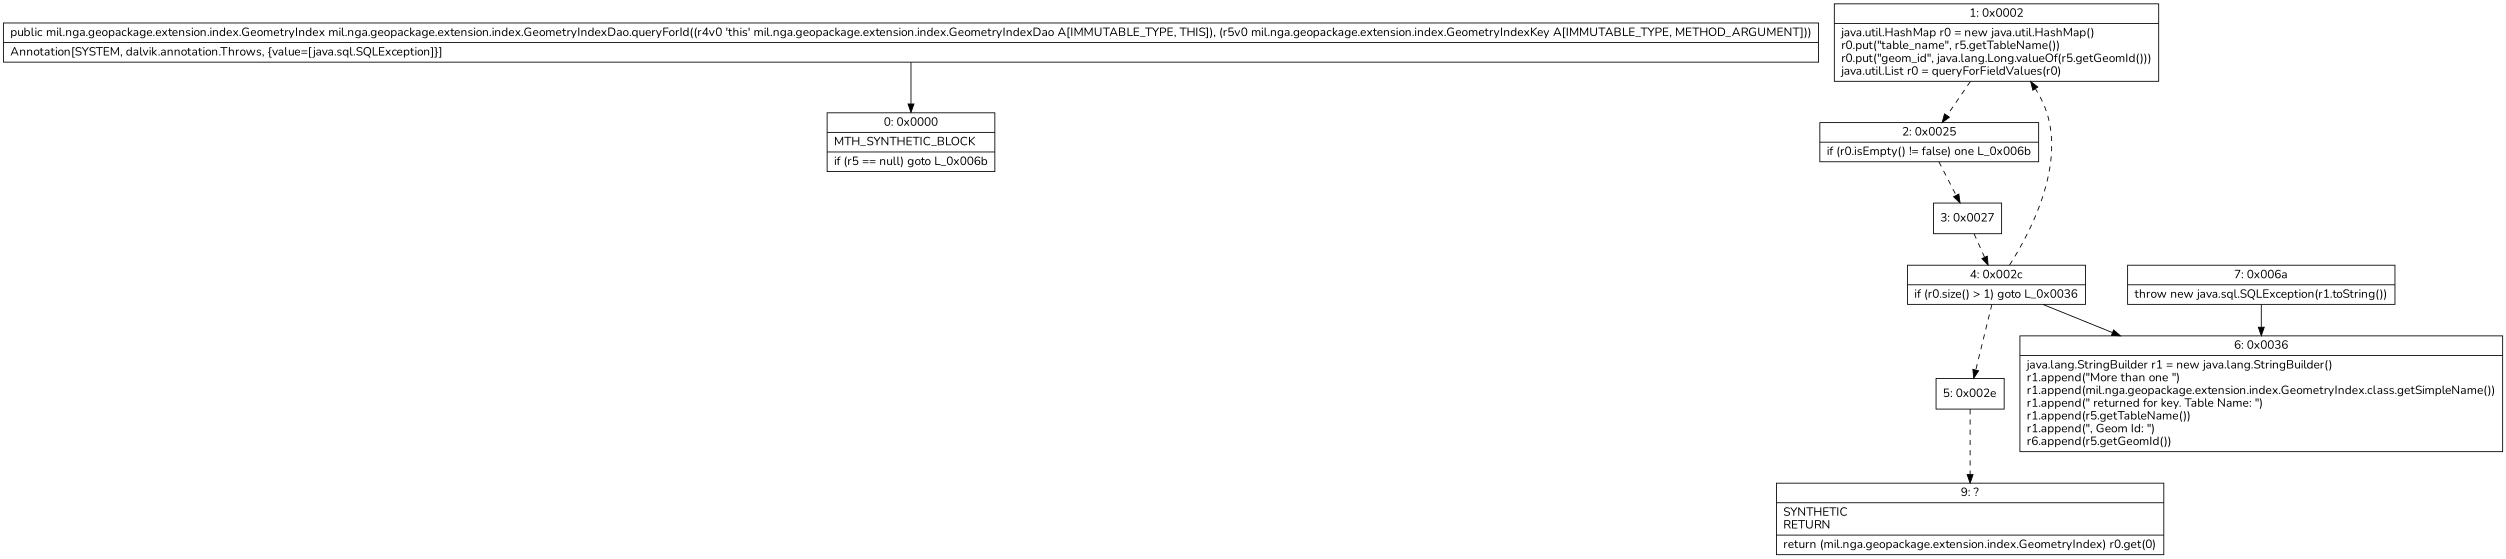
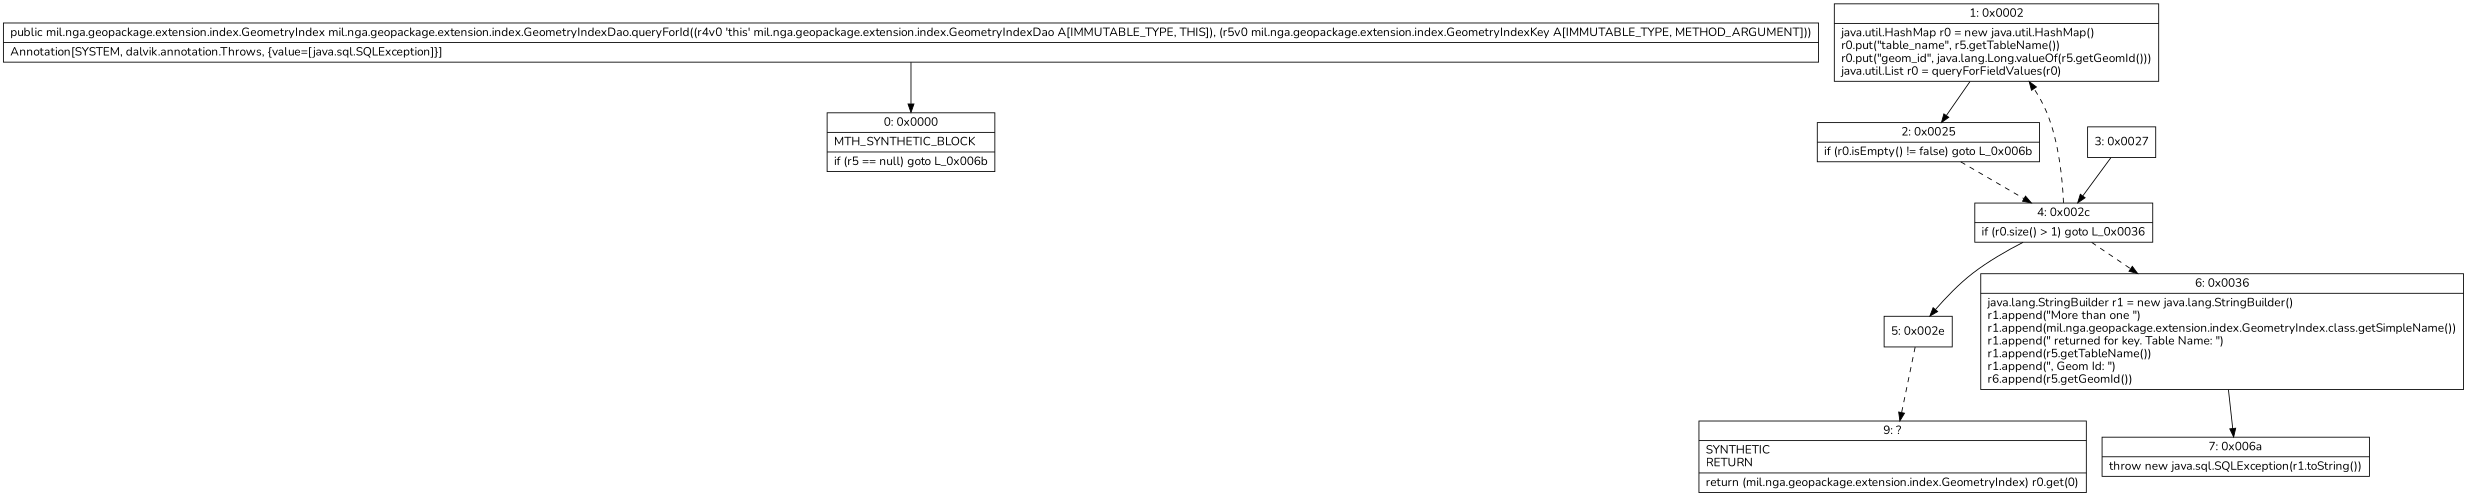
edge "1: 0x0002" -> "2: 0x0025": style dashed -> solid
node "2: 0x0025": text "if (r0.isEmpty() != false) one L_0x006b" -> "if (r0.isEmpty() != false) goto L_0x006b"
edge "2: 0x0025" -> "3: 0x0027": now "2: 0x0025" -> "4: 0x002c"
edge "3: 0x0027" -> "4: 0x002c": style dashed -> solid
edge "7: 0x006a" -> "6: 0x0036": reversed
edge "4: 0x002c" -> "6: 0x0036": style solid -> dashed
edge "4: 0x002c" -> "5: 0x002e": style dashed -> solid
